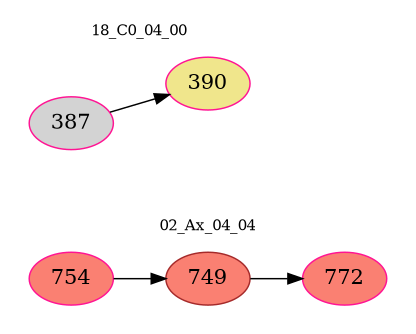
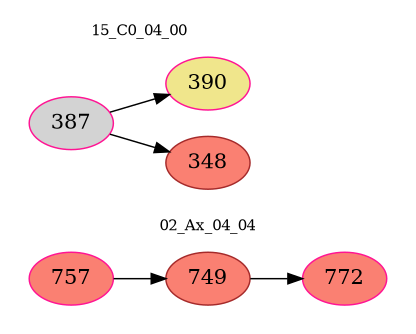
cluster "18_C0_04_00": label "18_C0_04_00" -> "15_C0_04_00"
node "348": added
node "754": label "754" -> "757"
